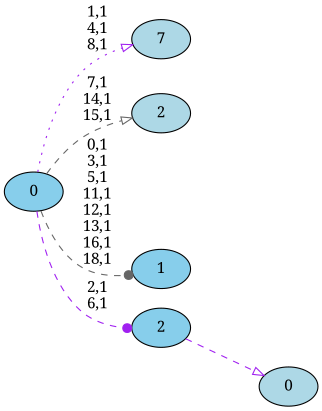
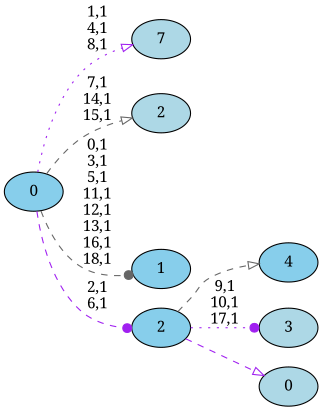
node "4": added
node "3": added
